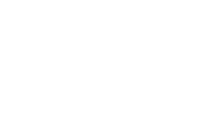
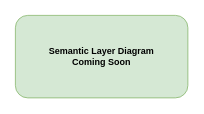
node "Semantic Layer Diagram Coming Soon": added
